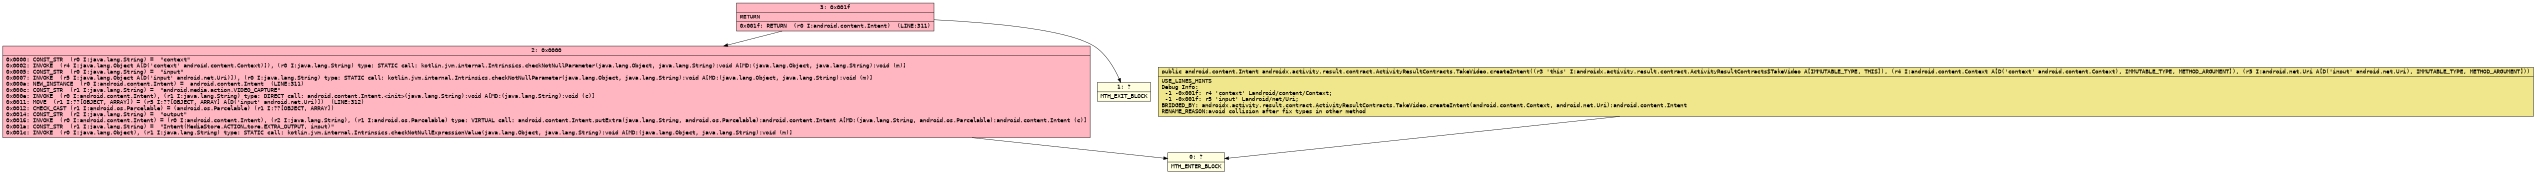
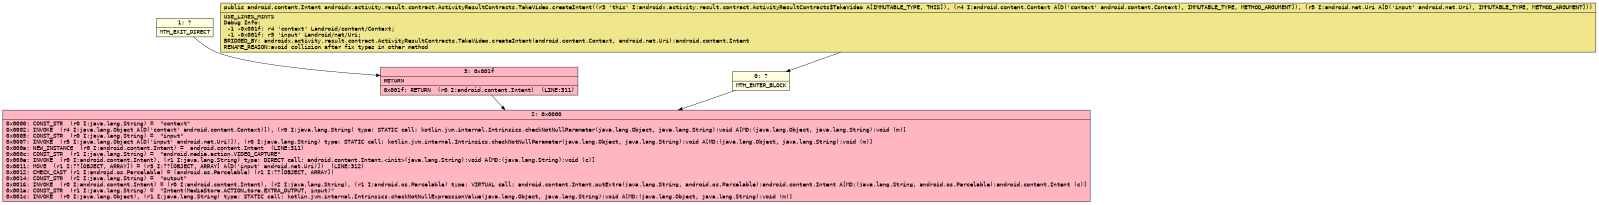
edge "3: 0x001f" -> "1: ?": reversed
node "1: ?": text "MTH_EXIT_BLOCK" -> "MTH_EXIT_DIRECT"
edge "2: 0x0000" -> "0: ?": reversed
